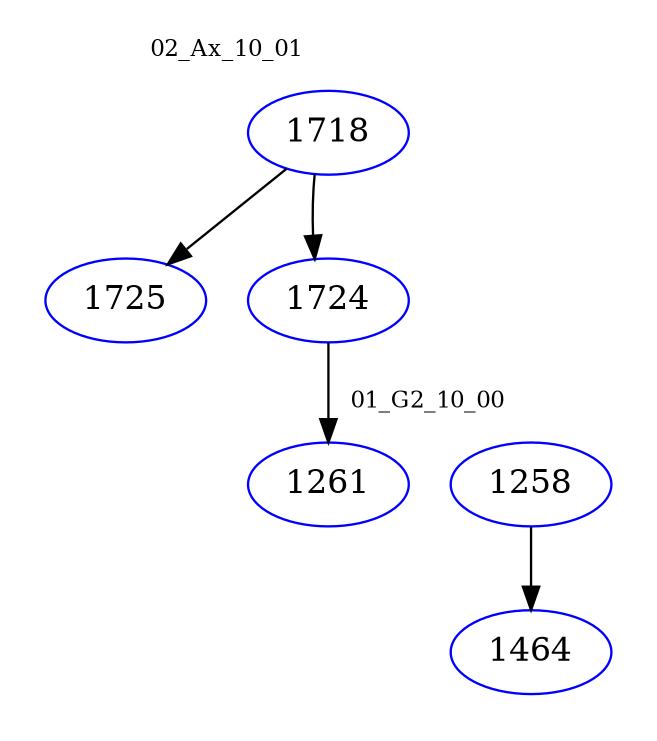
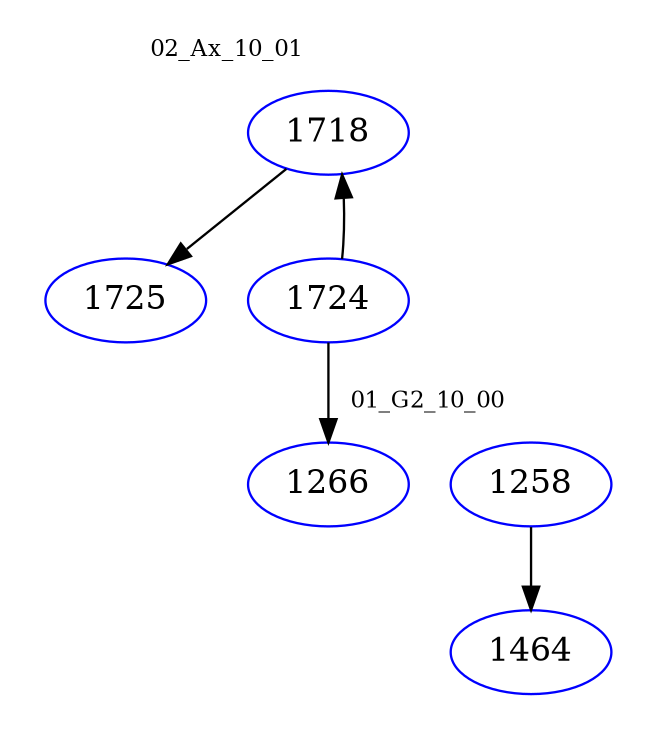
edge "1718" -> "1724": reversed
node "1261": label "1261" -> "1266"
